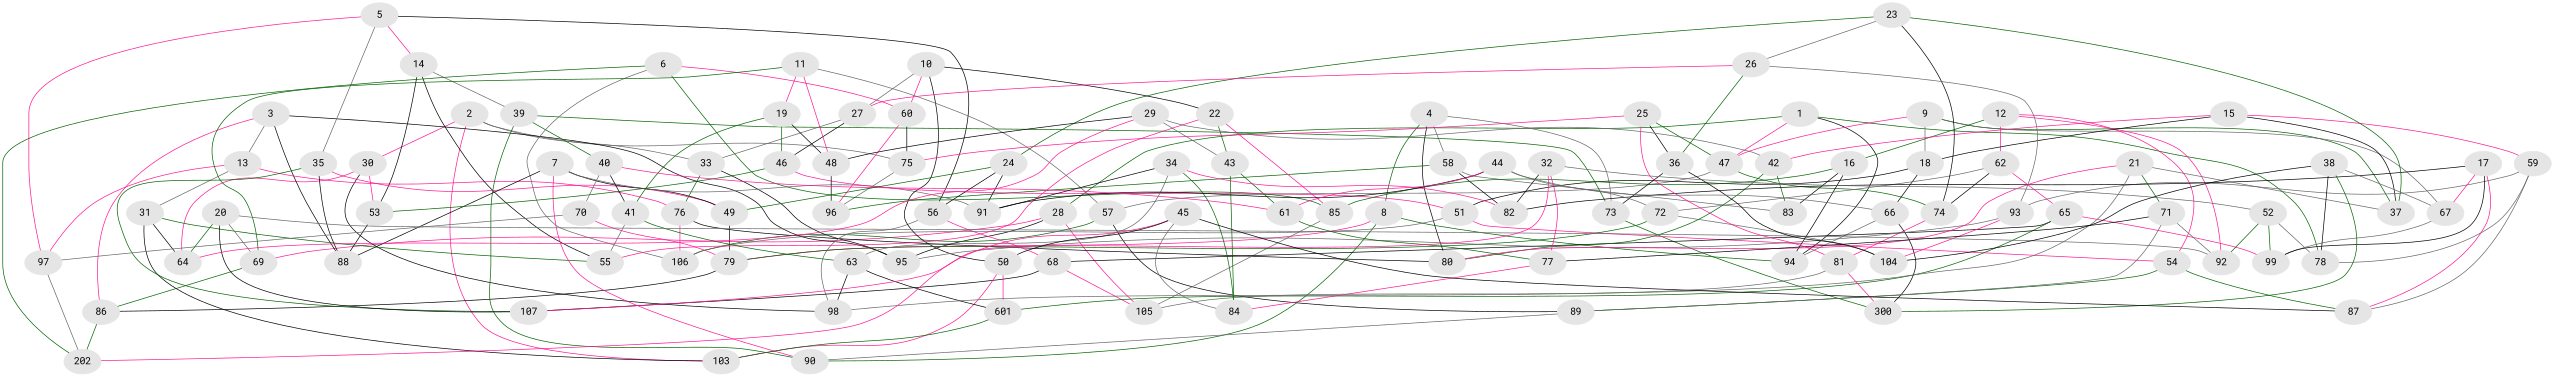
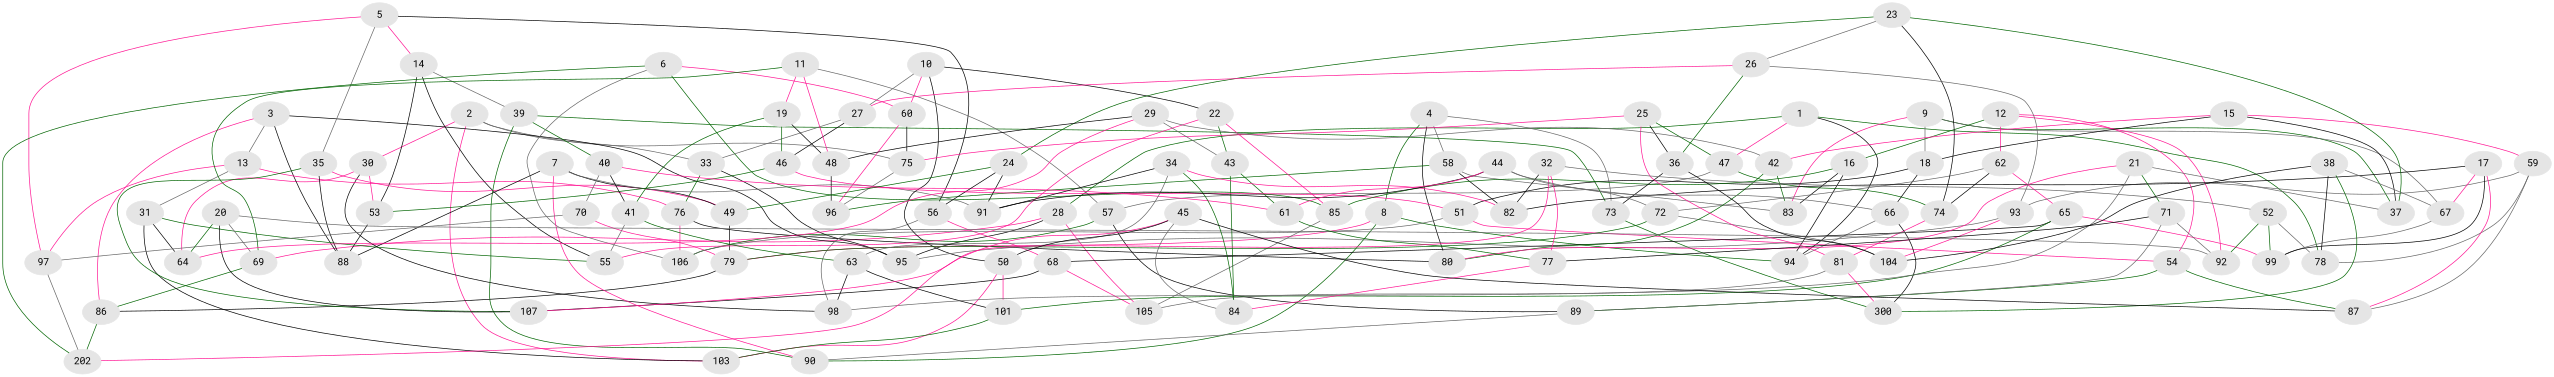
edge "9" -- "47": now "9" -- "83"
node "601": label "601" -> "101"
